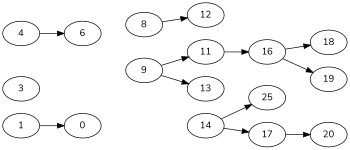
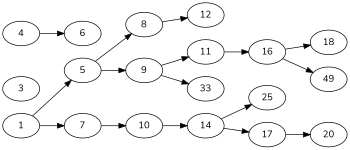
node "5": added
node "19": label "19" -> "49"
node "13": label "13" -> "33"
node "0": label "0" -> "7"
node "10": added
